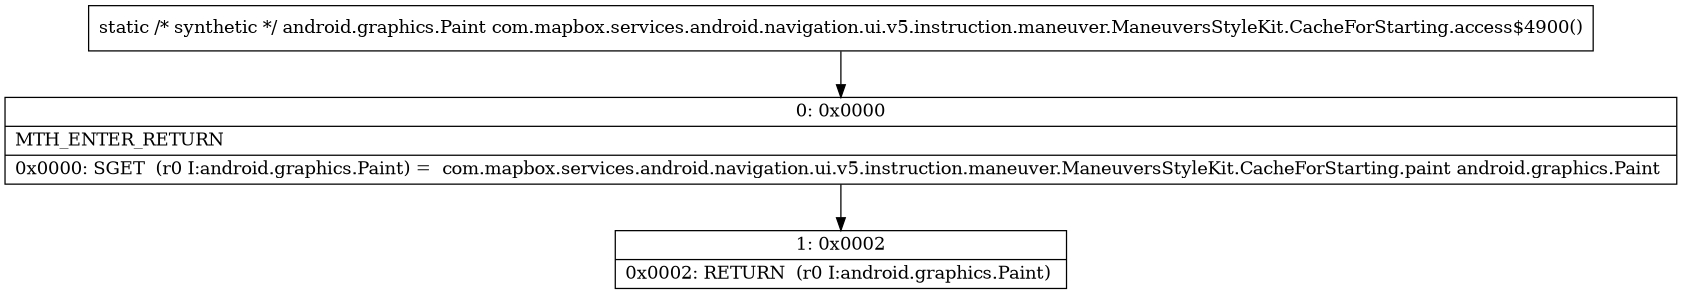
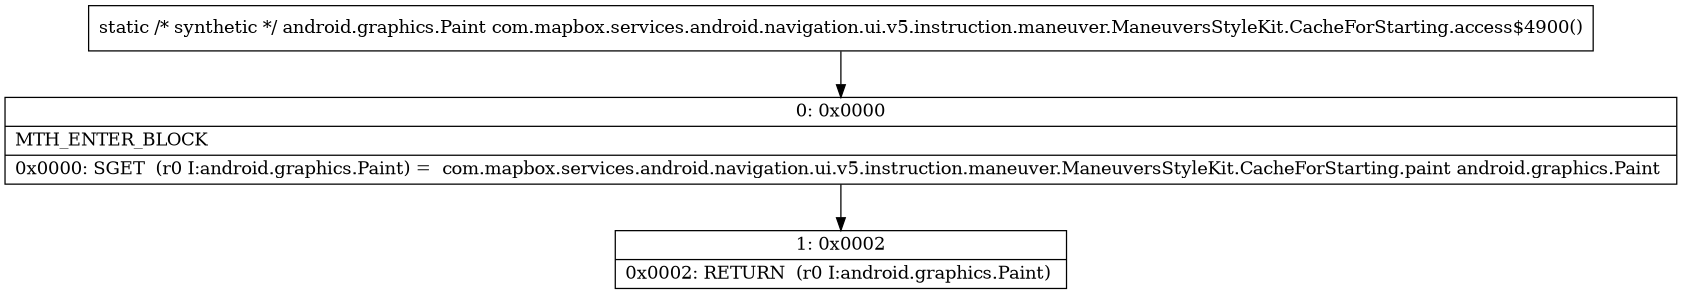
node "0: 0x0000": text "MTH_ENTER_RETURN" -> "MTH_ENTER_BLOCK"
